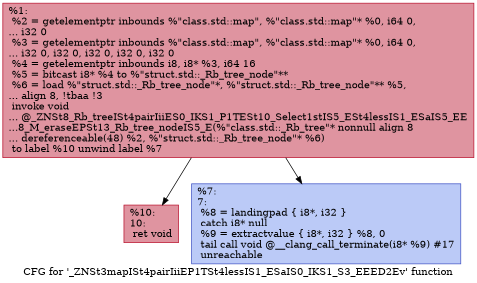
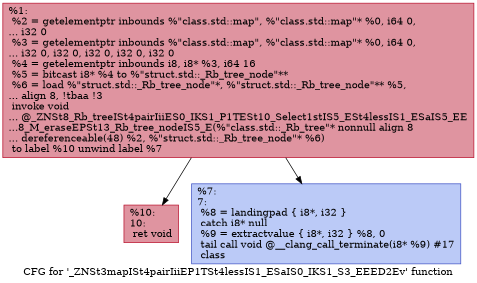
node "%7:": text "unreachable" -> "class"
